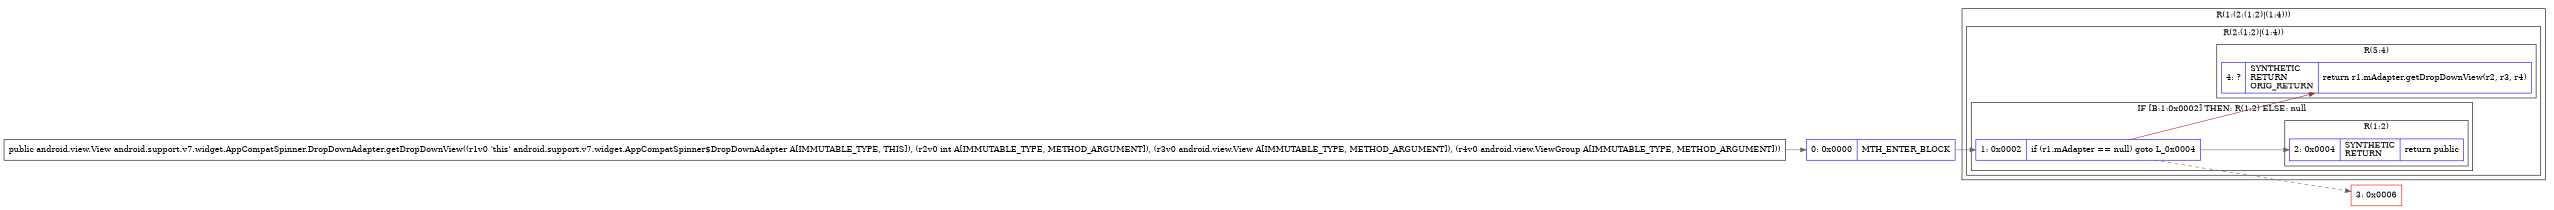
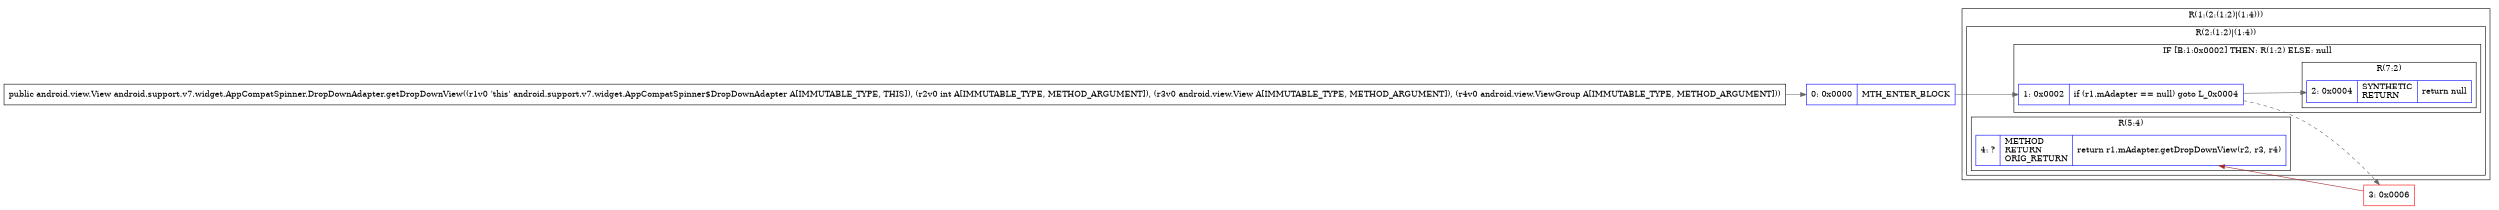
node "4: ?": text "SYNTHETIC" -> "METHOD"
edge "1: 0x0002" -> "4: ?": now "3: 0x0006" -> "4: ?"
cluster "R(1:2)": label "R(1:2)" -> "R(7:2)"
node "2: 0x0004": text "return public" -> "return null"
